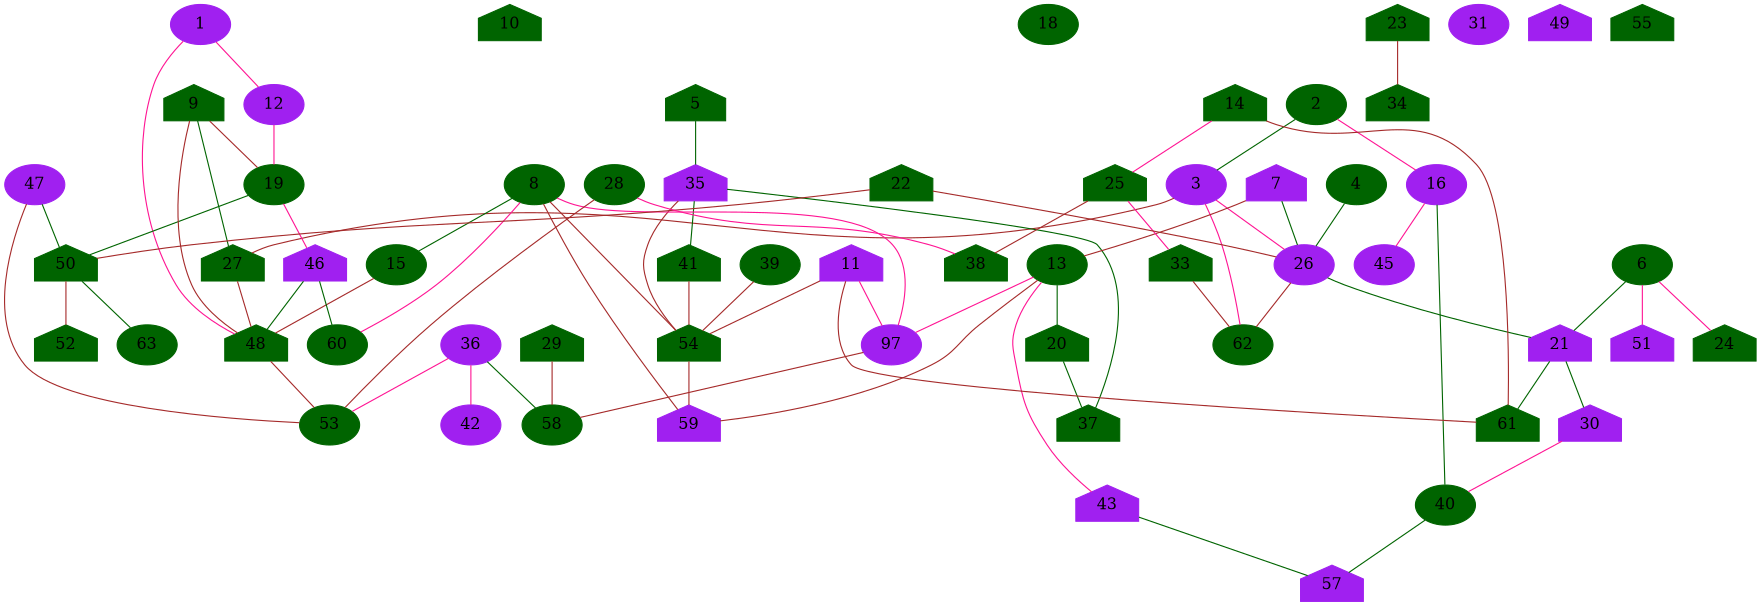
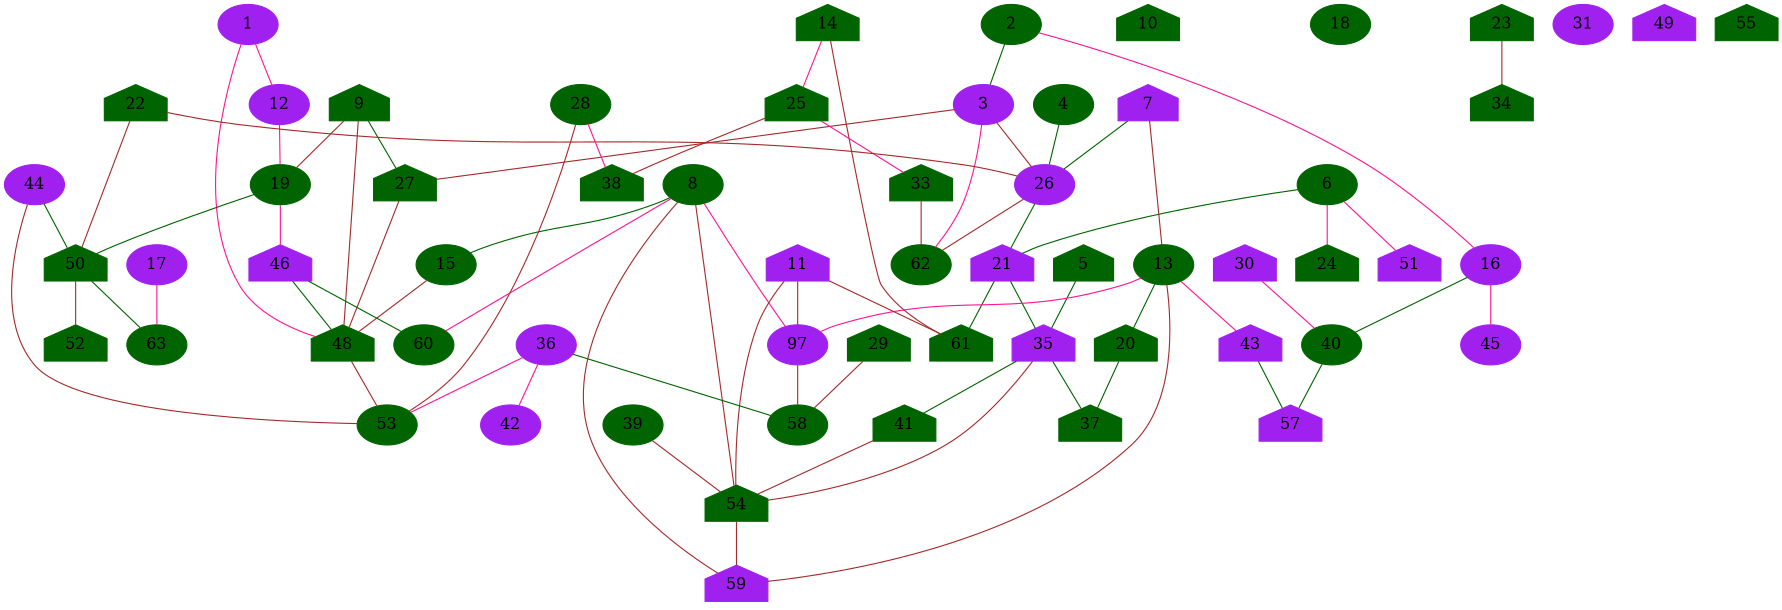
node "47": label "47" -> "44"
edge "3" -- "26": color deeppink -> brown
node "17": added
edge "11" -- "97": color deeppink -> brown
edge "21" -- "30": now "21" -- "35"
